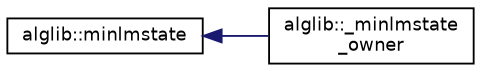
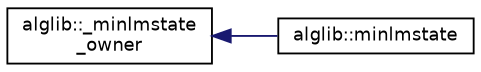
edge "alglib::_minlmstate _owner" -> "alglib::minlmstate": reversed
